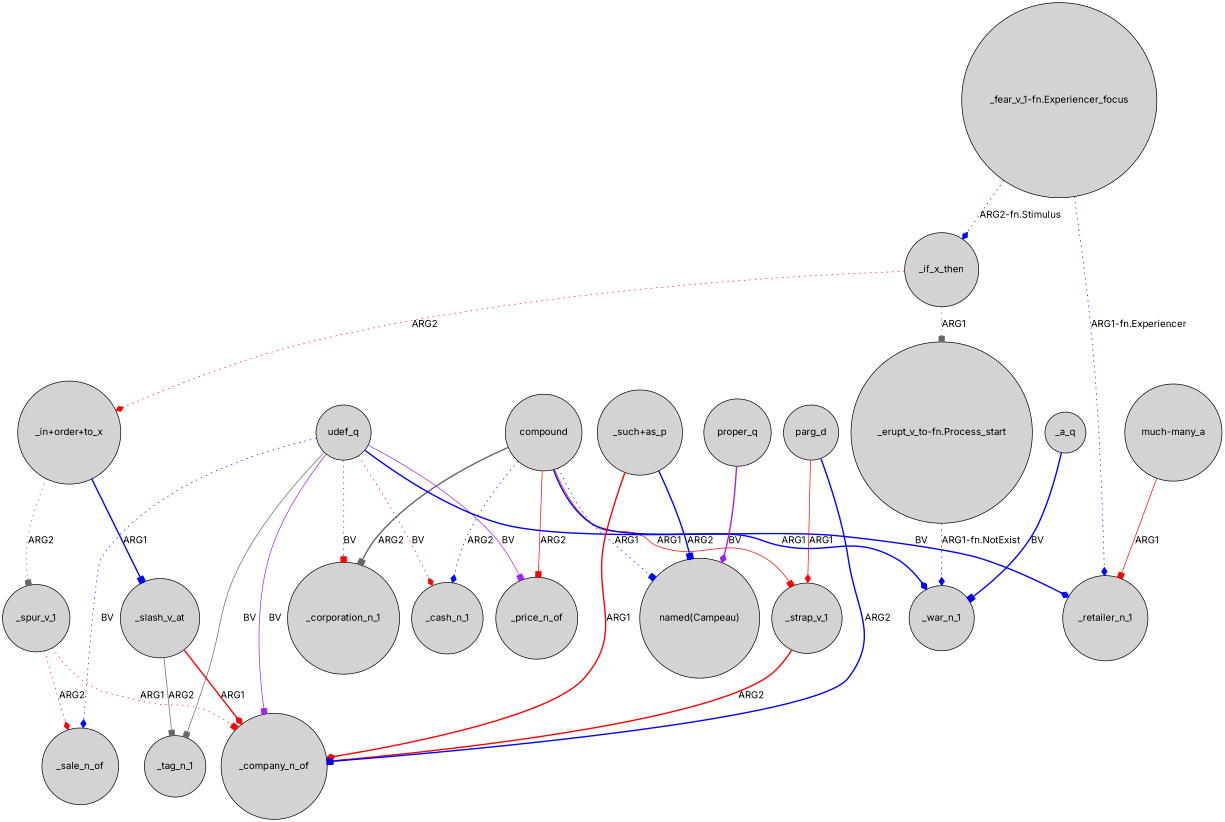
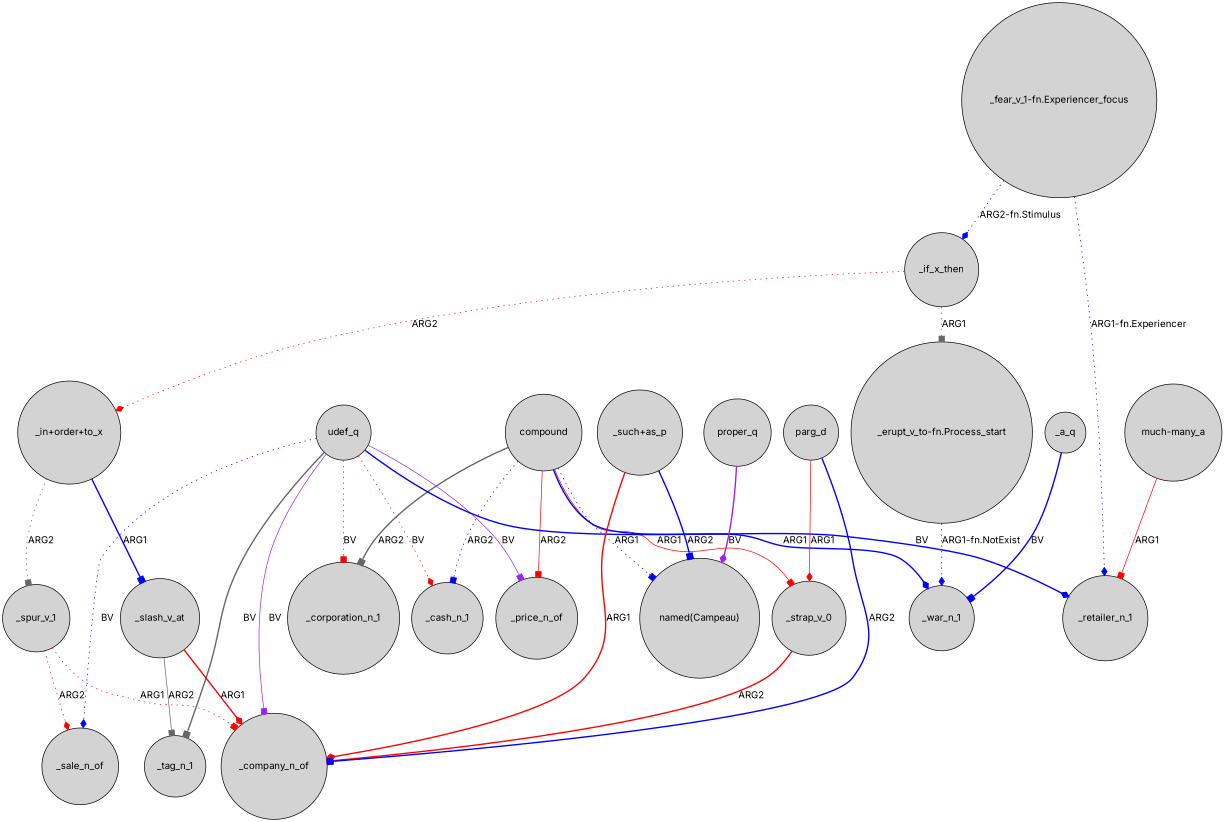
edge "compound" -> "_cash_n_1": arrowhead diamond -> box
edge "udef_q" -> "_tag_n_1": style solid -> bold
node "_strap_v_1": label "_strap_v_1" -> "_strap_v_0"
